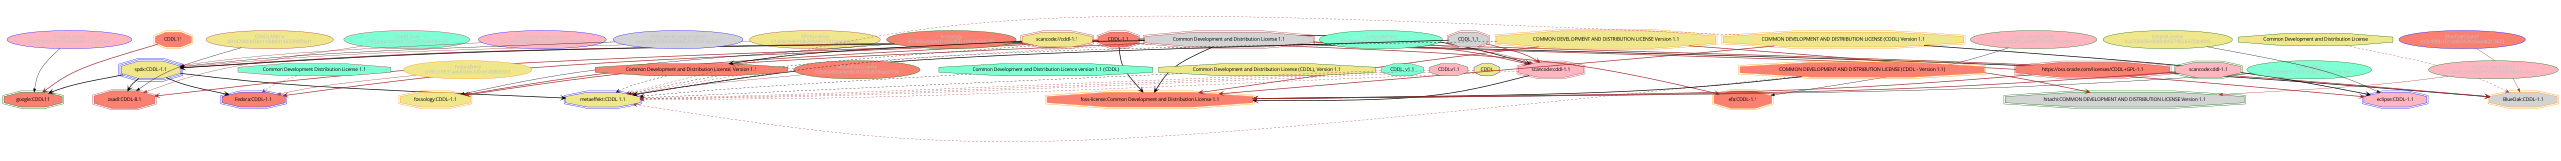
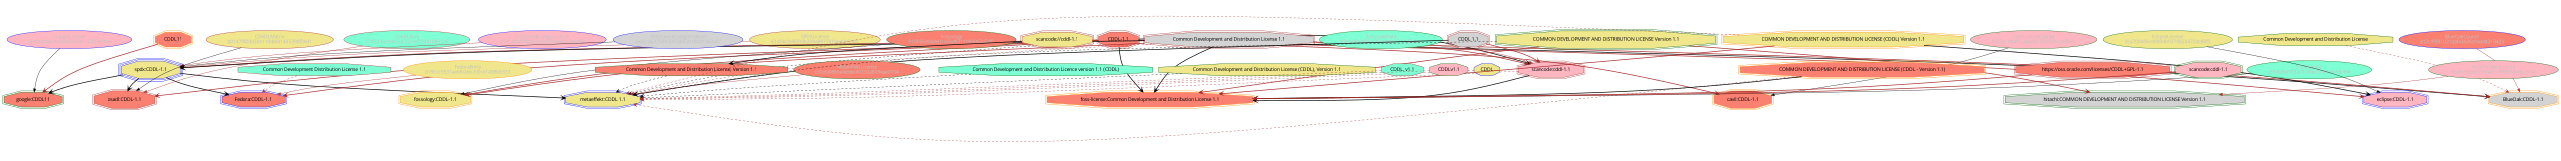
node "COMMON DEVELOPMENT AND DISTRIBUTION LICENSE Version 1.1": color darkorange -> darkgreen
node "osadl:CDDL-8.1": label "osadl:CDDL-8.1" -> "osadl:CDDL-1.1"
node "efa:CDDL-1.1": label "efa:CDDL-1.1" -> "cavil:CDDL-1.1"
